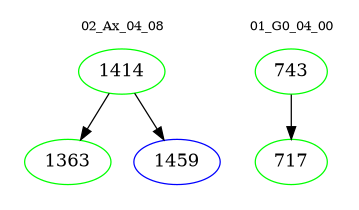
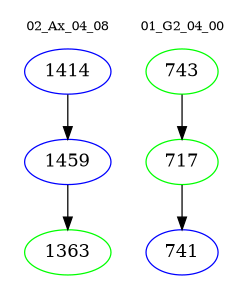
cluster "01_G0_04_00": label "01_G0_04_00" -> "01_G2_04_00"
node "1414": color green -> blue
edge "1414" -> "1363": now "1459" -> "1363"
node "741": added
